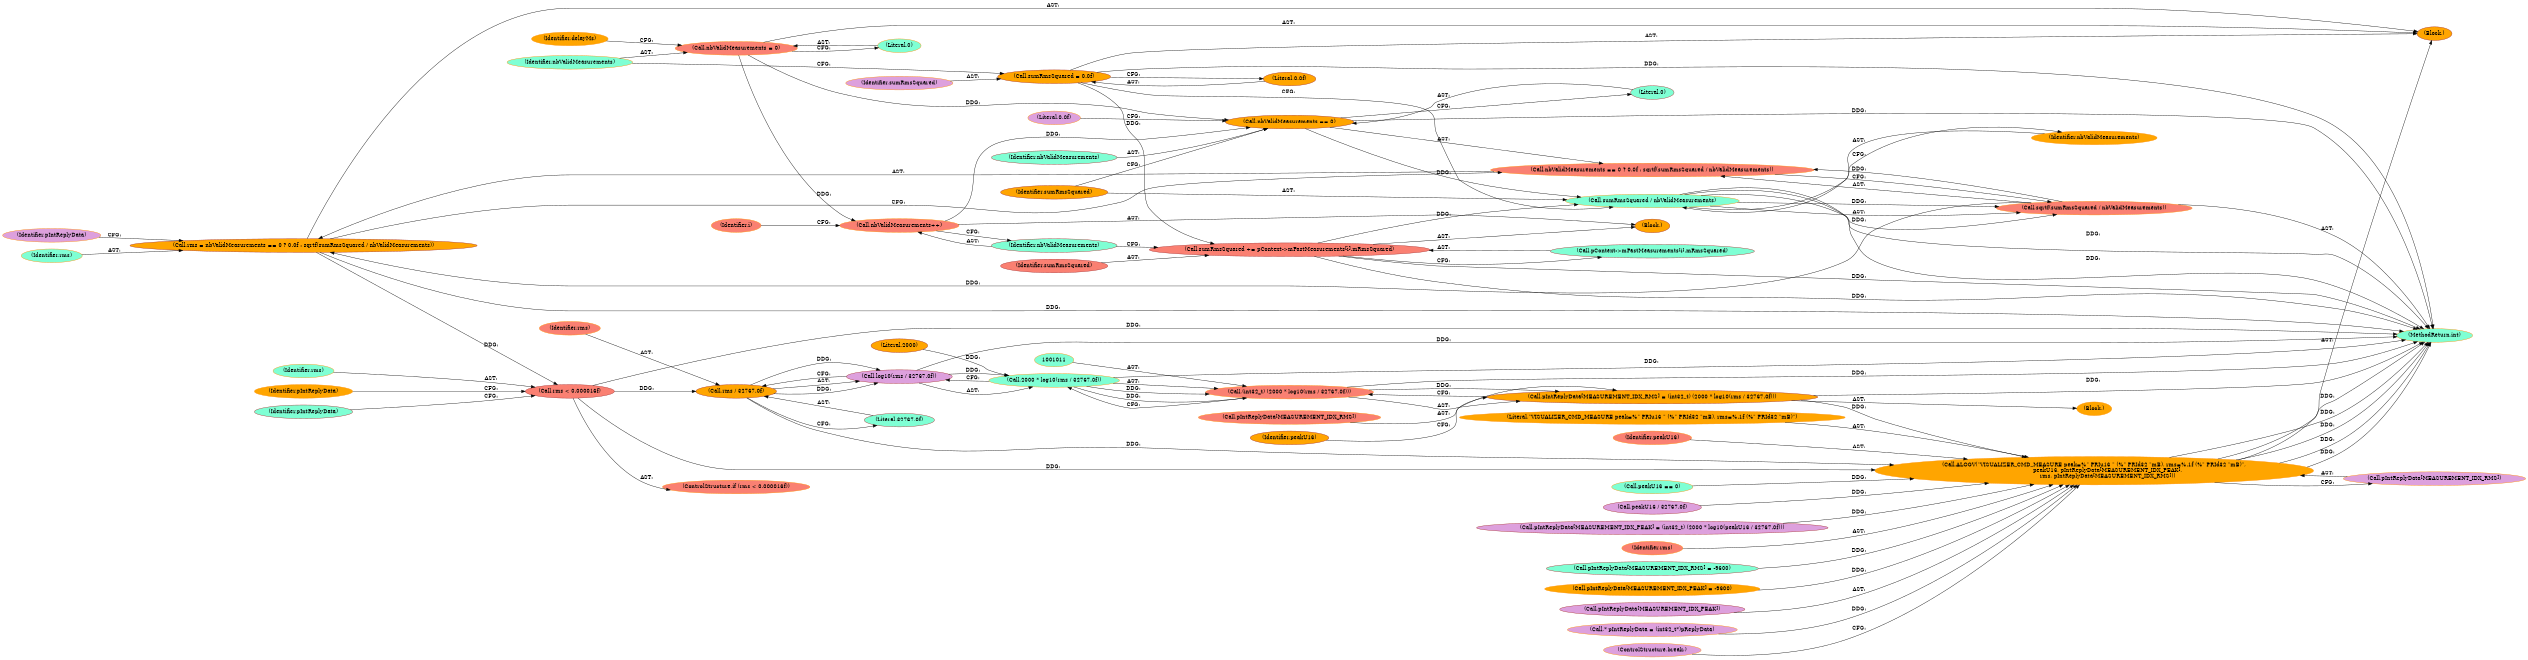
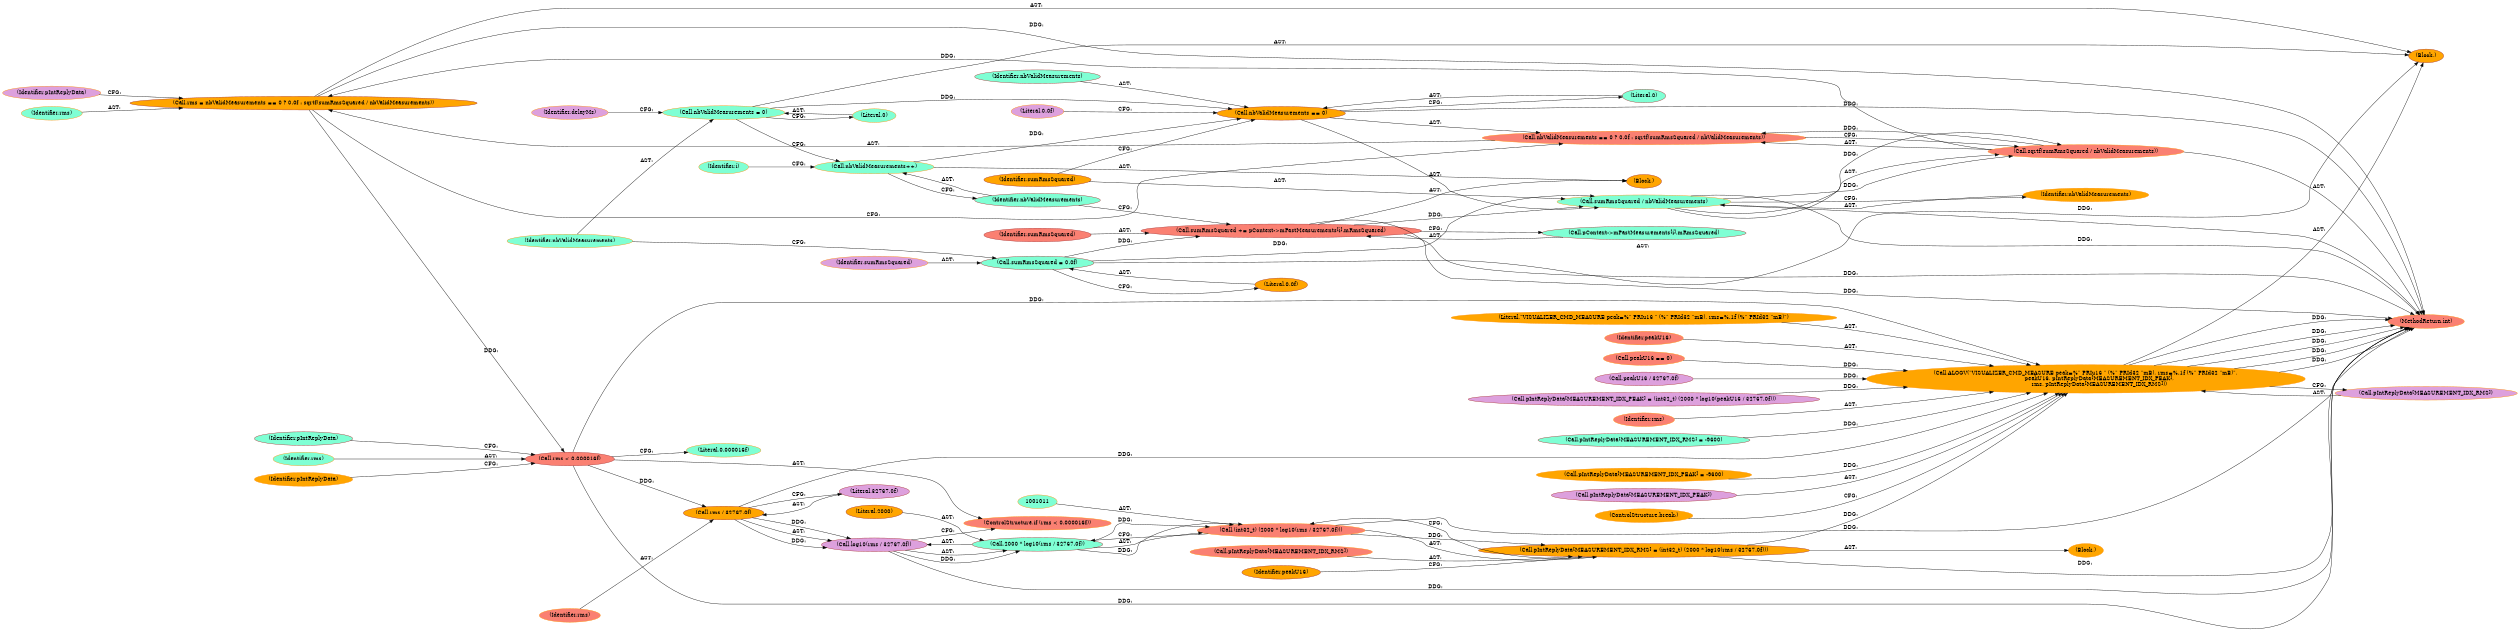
node "(Identifier,delayMs)": fillcolor orange -> plum
node "(Call,nbValidMeasurements = 0)": fillcolor salmon -> aquamarine
edge "(Call,sumRmsSquared = 0.0f)" -> "(MethodReturn,int)": removed, label "DDG:"
node "(Call,sumRmsSquared = 0.0f)": fillcolor orange -> aquamarine
edge "(Call,sumRmsSquared = 0.0f)" -> "(Call,sumRmsSquared / nbValidMeasurements)": label "CFG: " -> "DDG: "
edge "(Call,nbValidMeasurements == 0)" -> "(Call,sumRmsSquared / nbValidMeasurements)": label "DDG: " -> "AST: "
edge "(Call,nbValidMeasurements = 0)" -> "(Call,nbValidMeasurements++)": label "DDG: " -> "CFG: "
node "(Identifier,i)": fillcolor salmon -> aquamarine
node "(Call,nbValidMeasurements++)": fillcolor salmon -> aquamarine
node "(MethodReturn,int)": fillcolor aquamarine -> salmon
edge "(Literal,2000)" -> "(Call,2000 * log10(rms / 32767.0f))": label "DDG: " -> "AST: "
edge "(Call,2000 * log10(rms / 32767.0f))" -> "(MethodReturn,int)": removed, label "DDG:"
edge "(Call,2000 * log10(rms / 32767.0f))" -> "(Call,log10(rms / 32767.0f))": label "CFG: " -> "AST: "
edge "(Call,log10(rms / 32767.0f))" -> "(Call,rms / 32767.0f)": now "(Call,log10(rms / 32767.0f))" -> "(ControlStructure,if (rms < 0.000016f))"
node "(Call,2000 * log10(rms / 32767.0f))": color darkorange -> brown
node "(Literal,32767.0f)": fillcolor aquamarine -> plum
node "(Literal,0.000016f)": added
node "(Call,peakU16 == 0)": fillcolor aquamarine -> salmon
node "(Call,* pIntReplyData = (int32_t*)pReplyData)": removed
node "(ControlStructure,break;)": fillcolor plum -> orange
